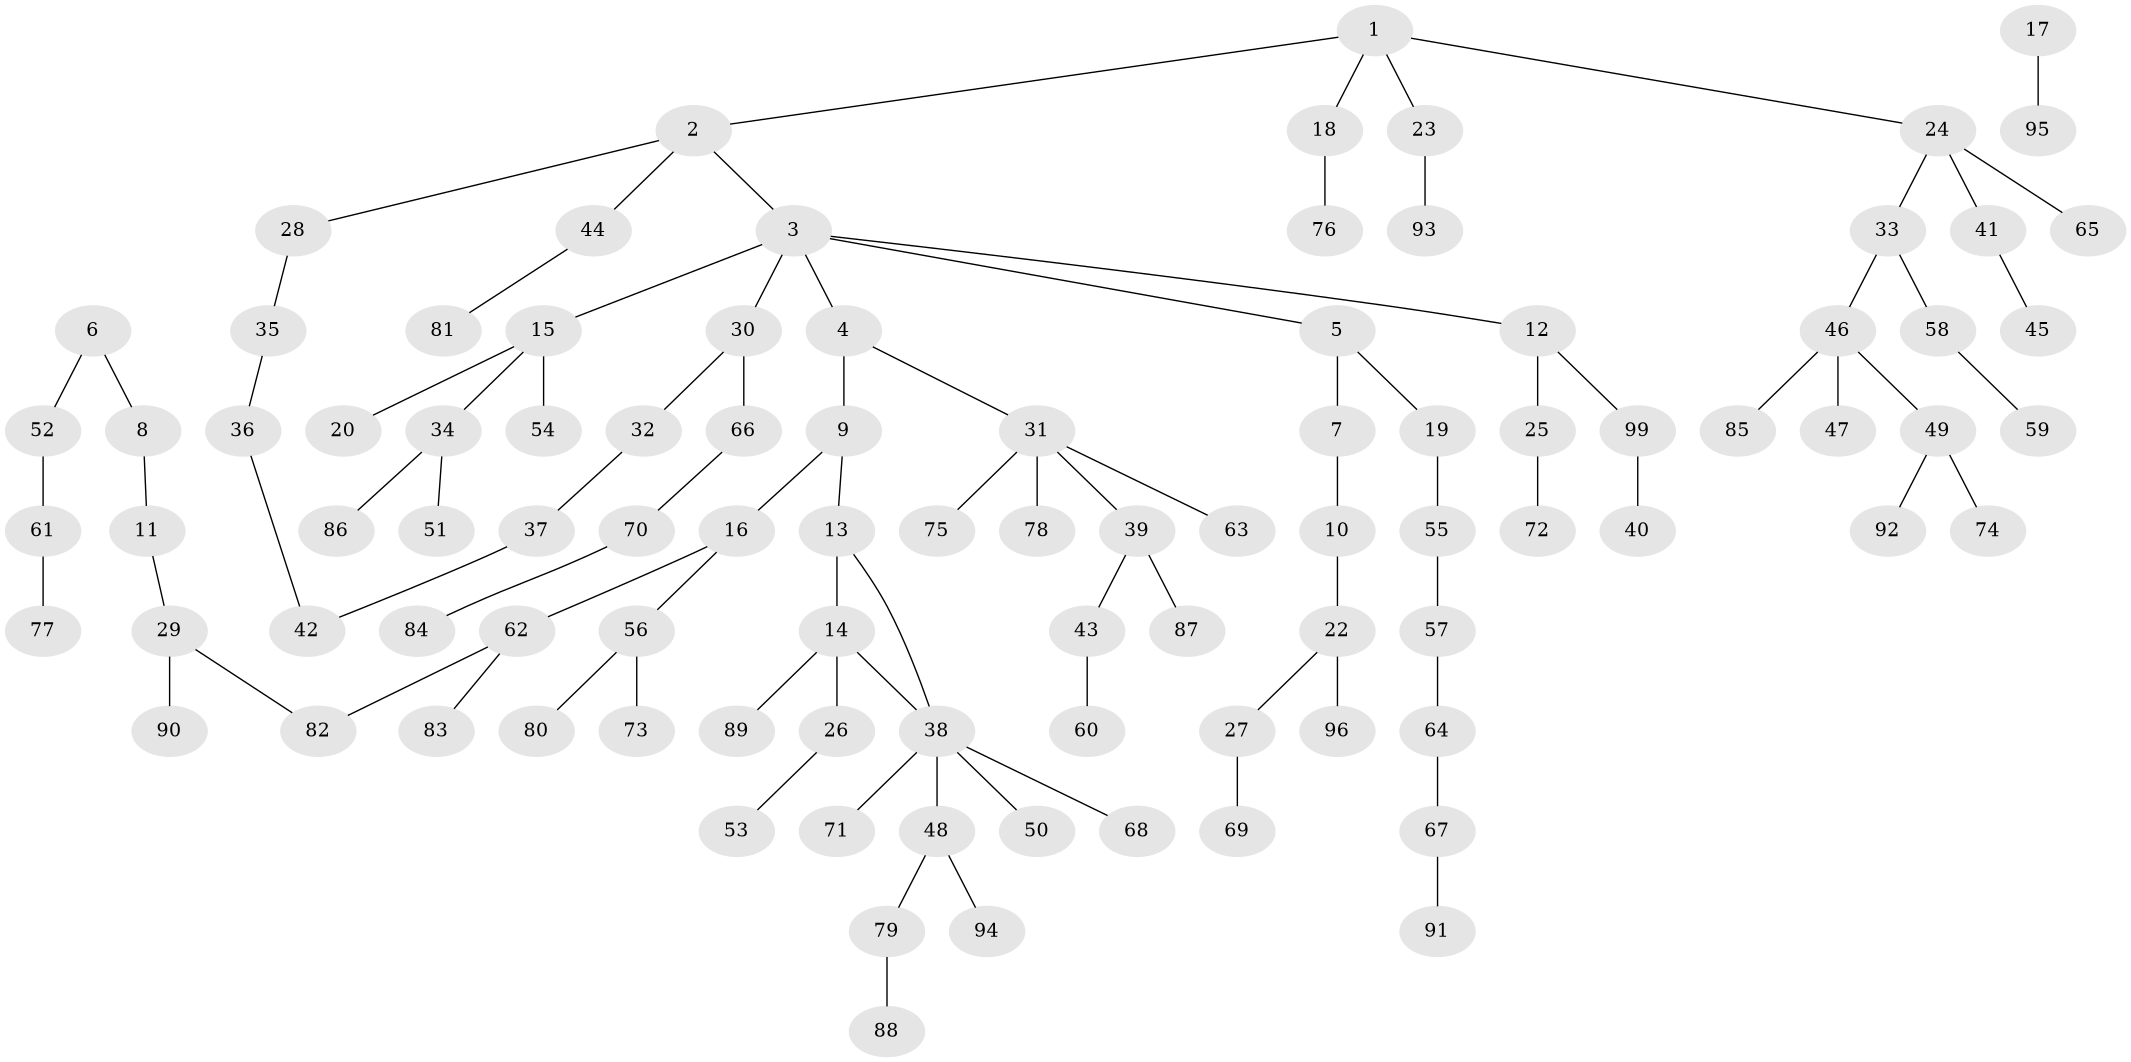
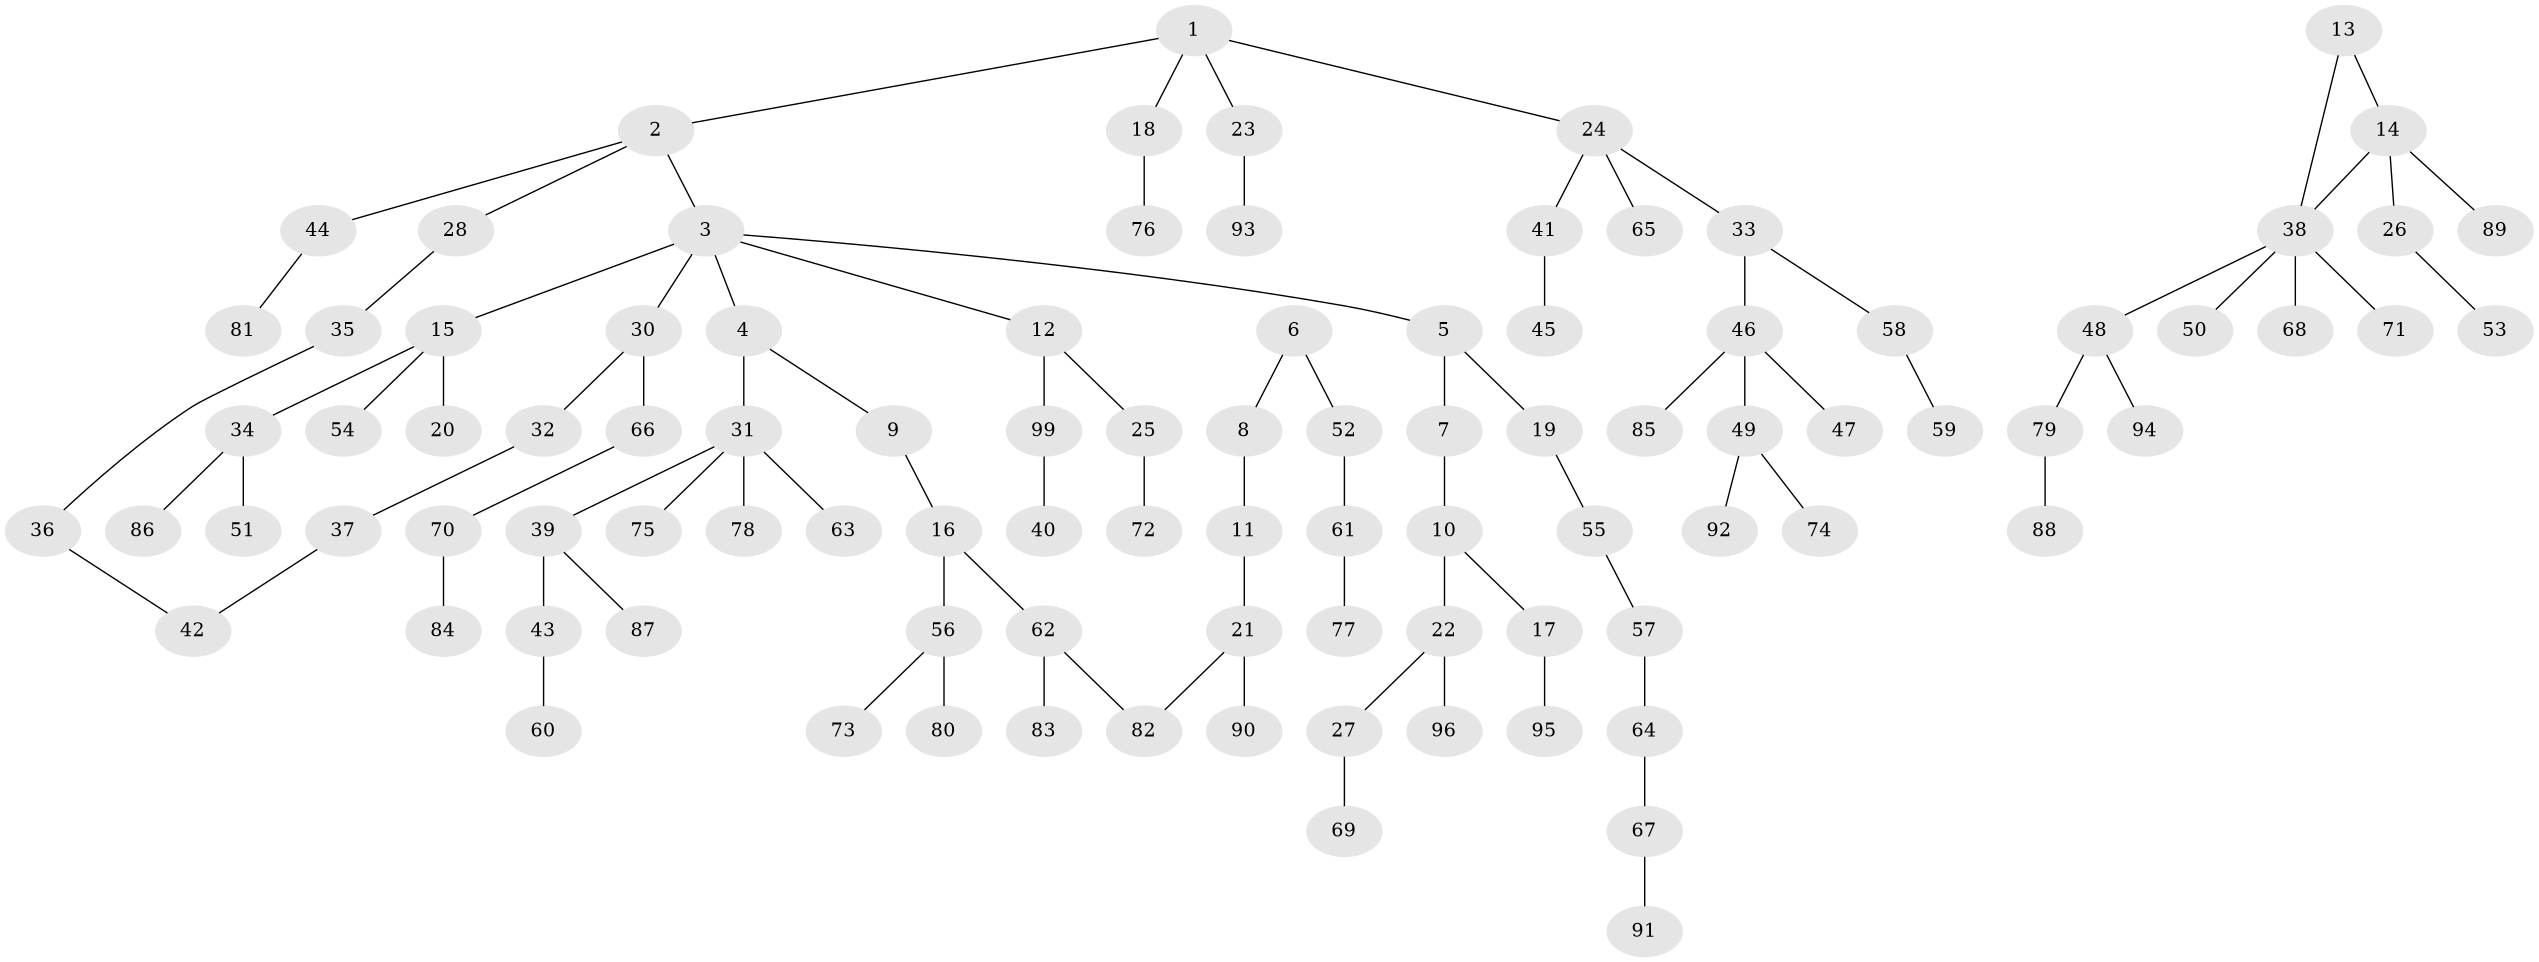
edge "9" -- "13": removed
edge "10" -- "17": added
node "29": label "29" -> "21"
